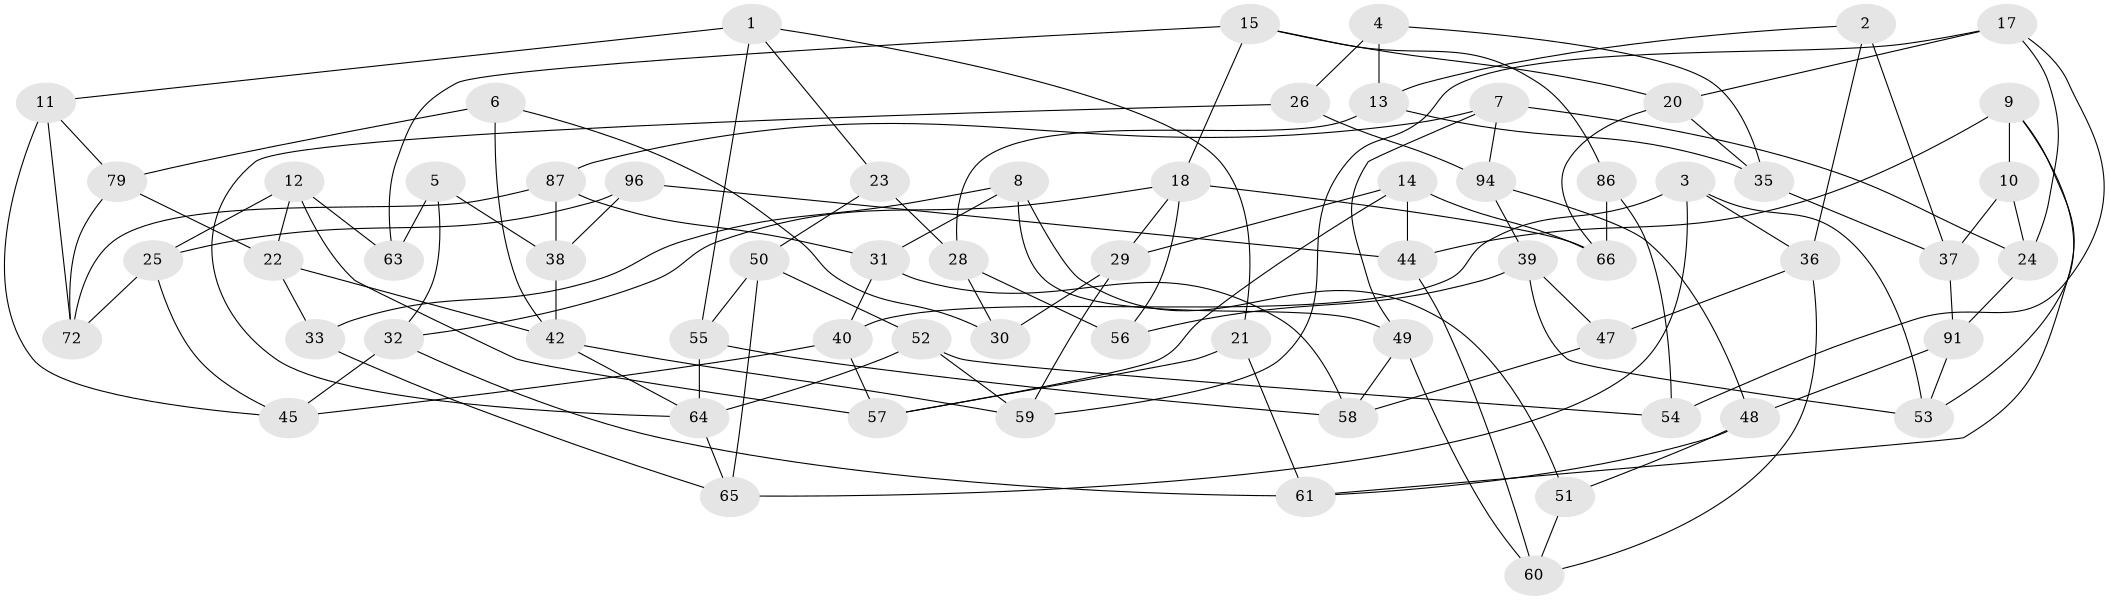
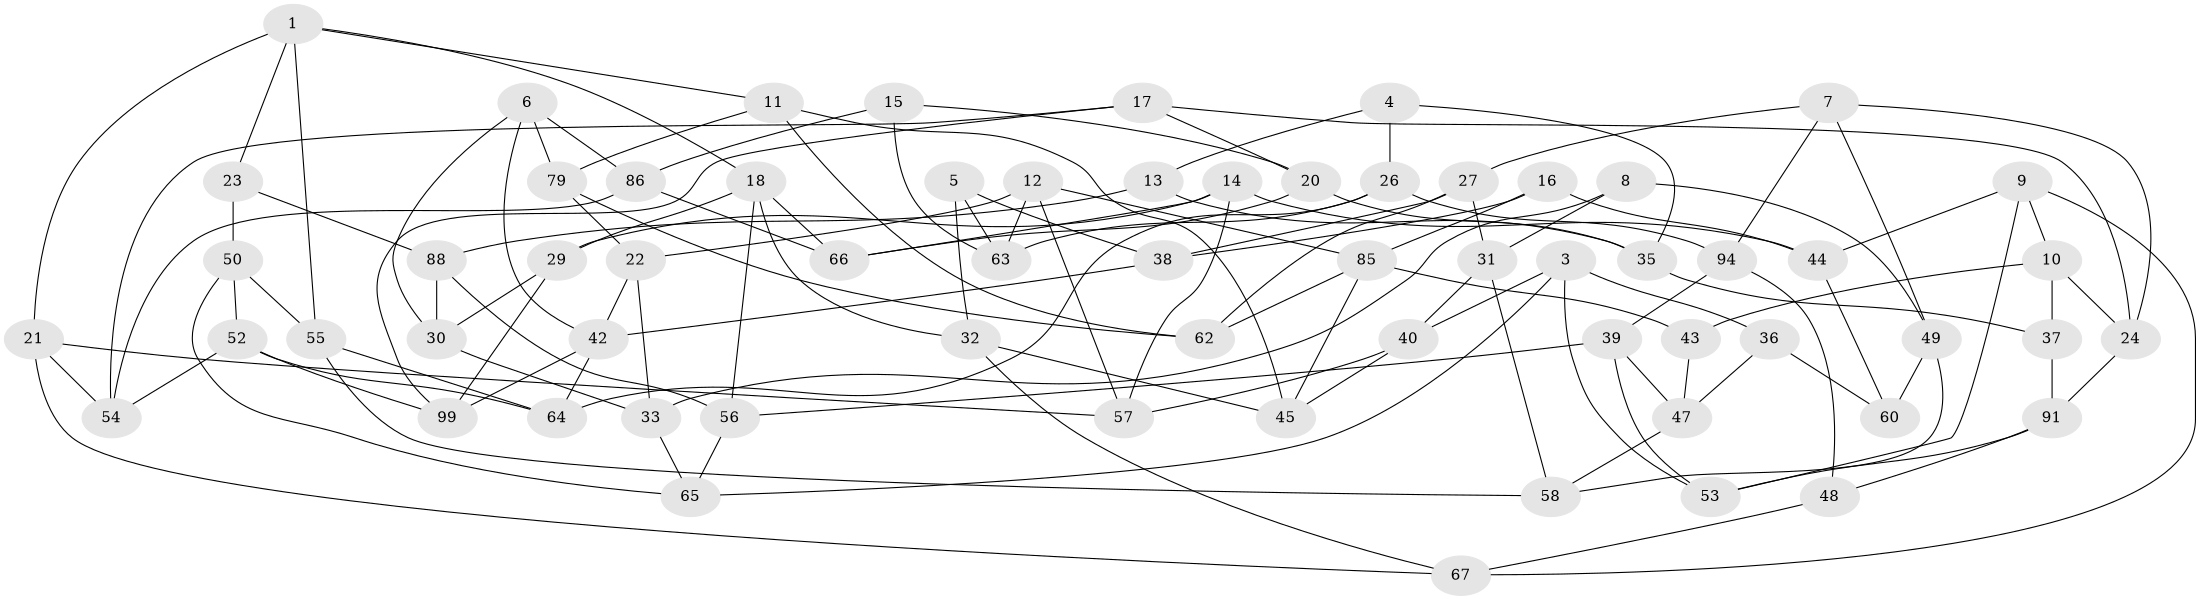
node "2": removed
edge "15" -- "18": now "1" -- "18"
edge "6" -- "86": added
node "87": label "87" -> "27"
node "96": label "96" -> "16"
edge "26" -- "63": added
node "25": label "25" -> "85"
node "28": label "28" -> "88"
node "72": label "72" -> "62"
node "43": added
edge "30" -- "33": added
edge "21" -- "54": added
node "59": label "59" -> "99"
edge "64" -- "65": now "56" -- "65"
node "61": label "61" -> "67"
node "51": removed
